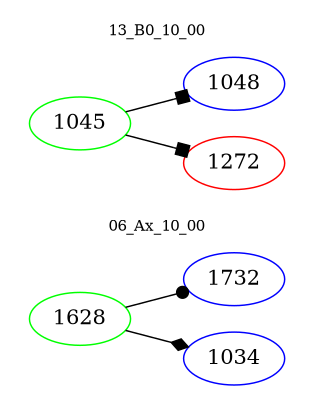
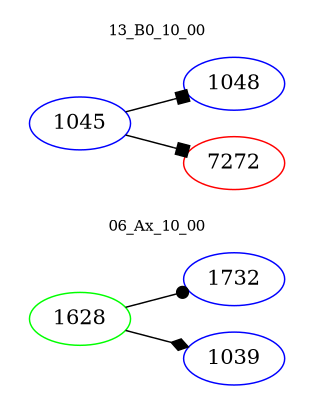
node "1045": color green -> blue
node "1272": label "1272" -> "7272"
node "1034": label "1034" -> "1039"
